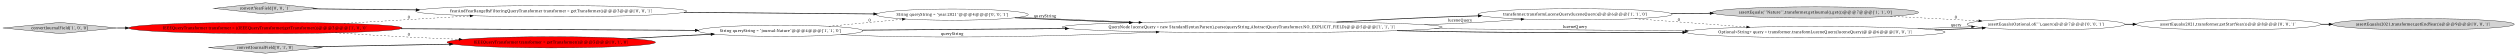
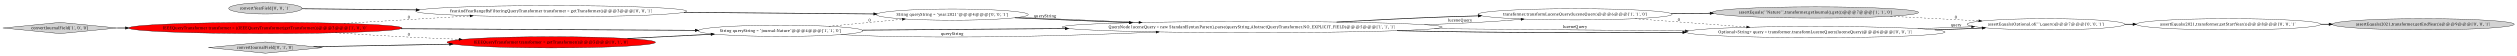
node "convertYearField['0', '0', '1']": shape diamond -> ellipse
